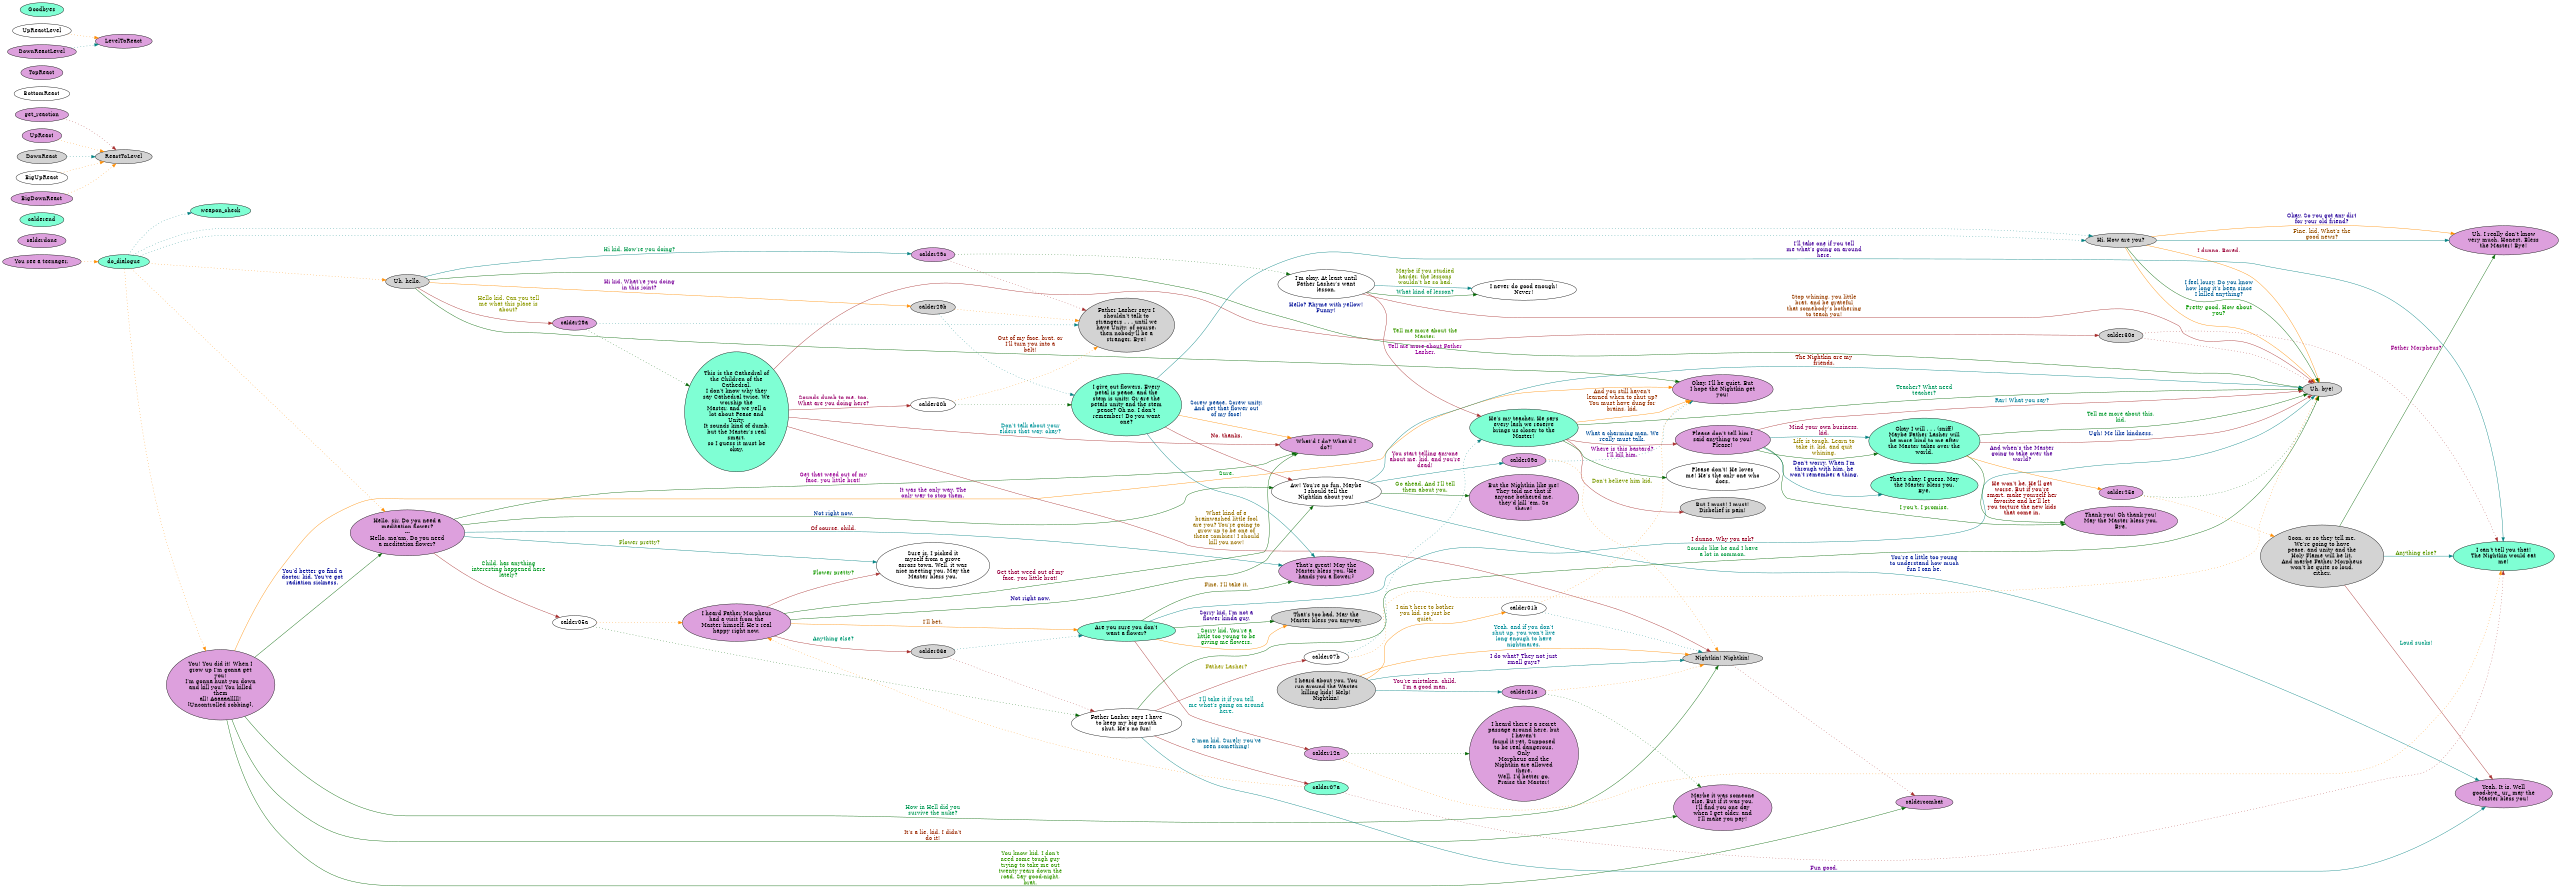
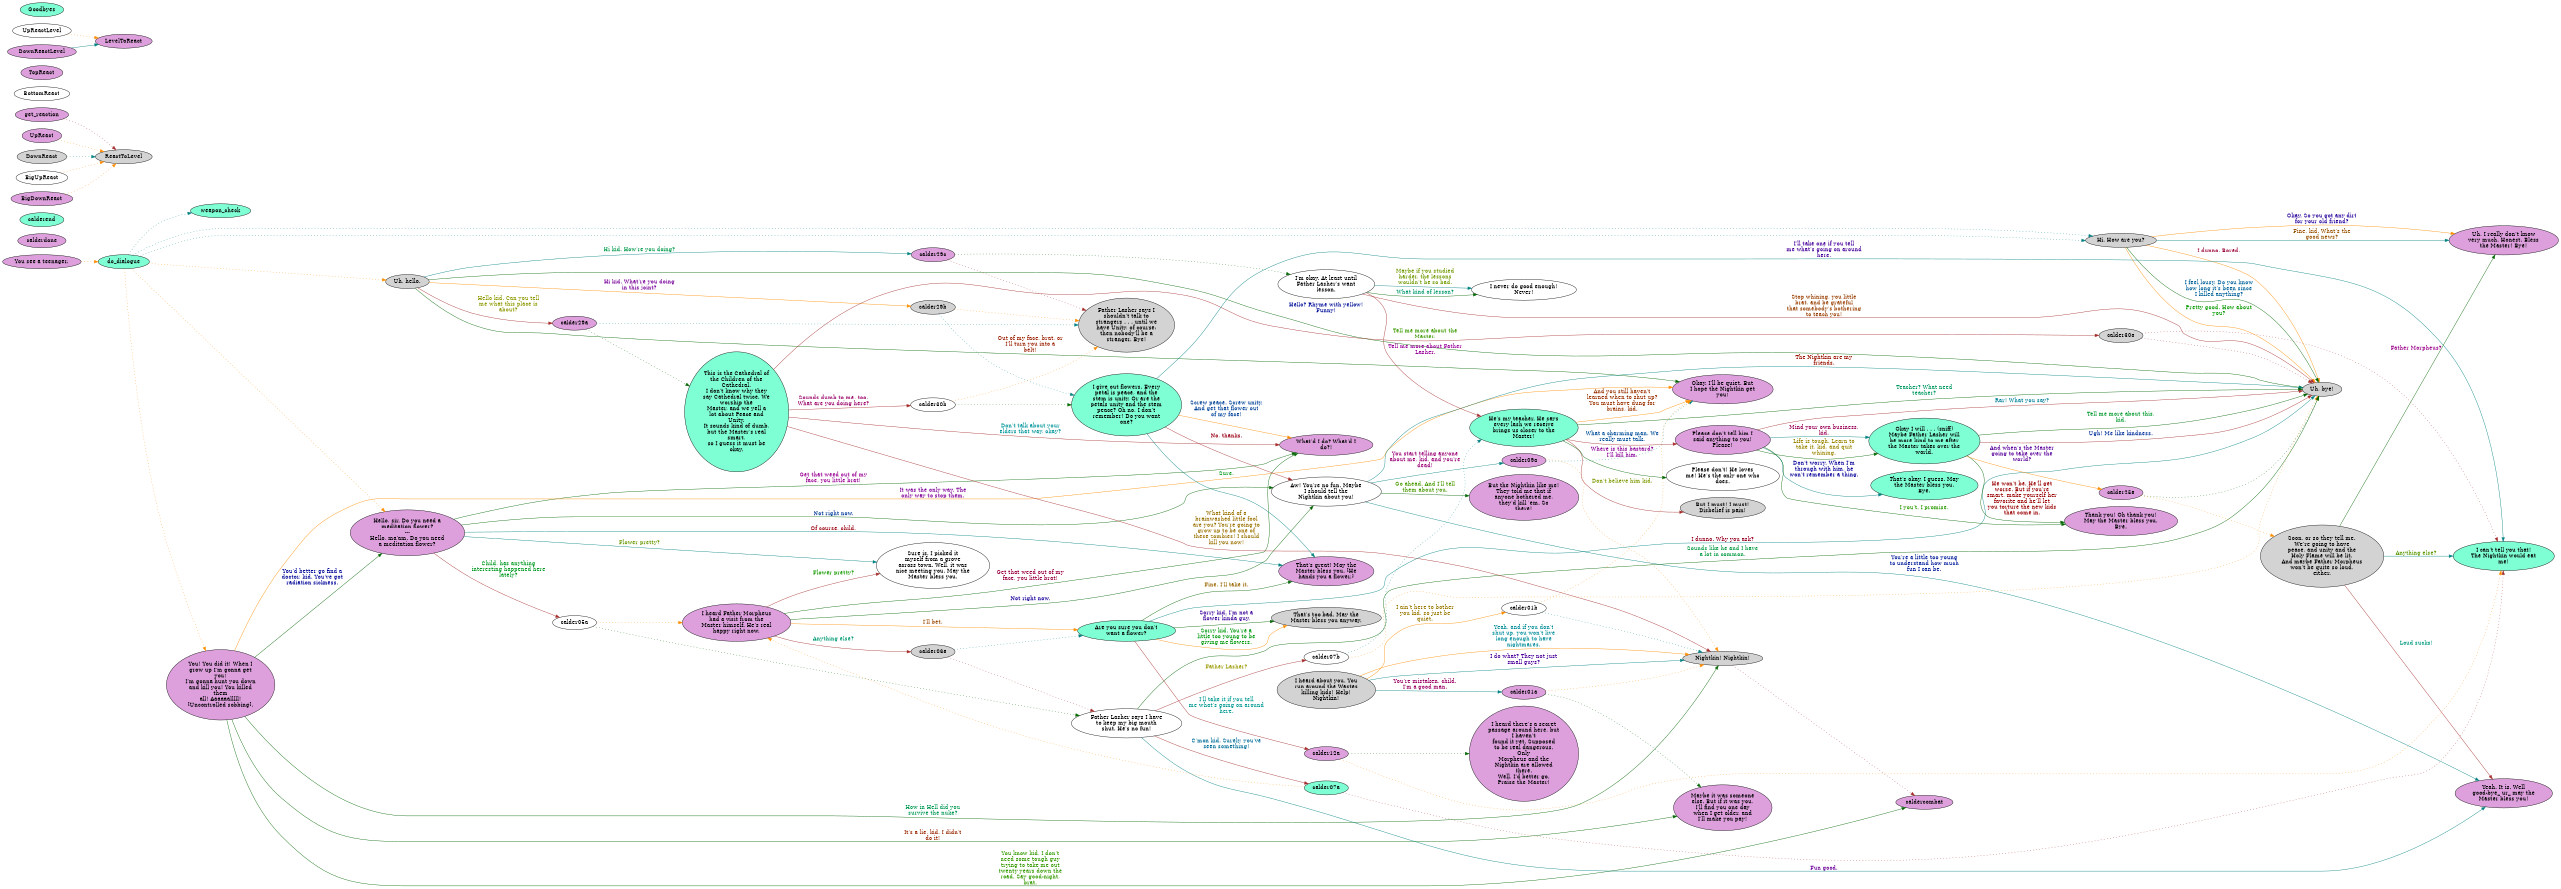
edge "DownReactLevel" -> "LevelToReact": style dotted -> solid
